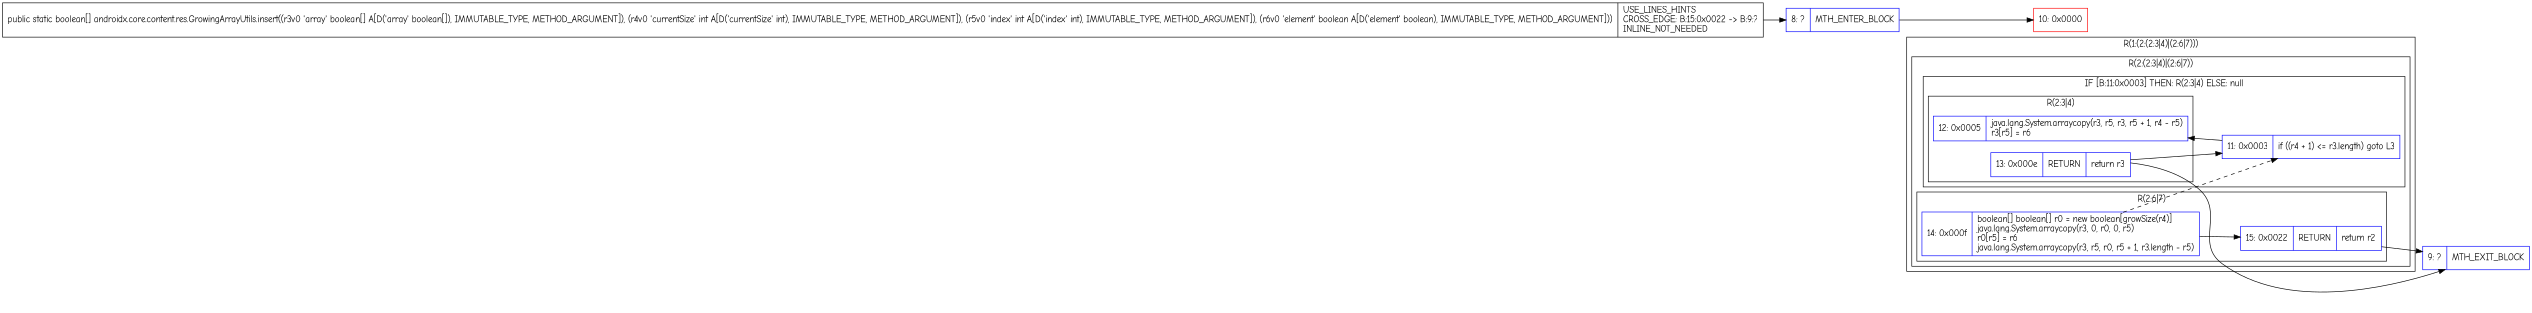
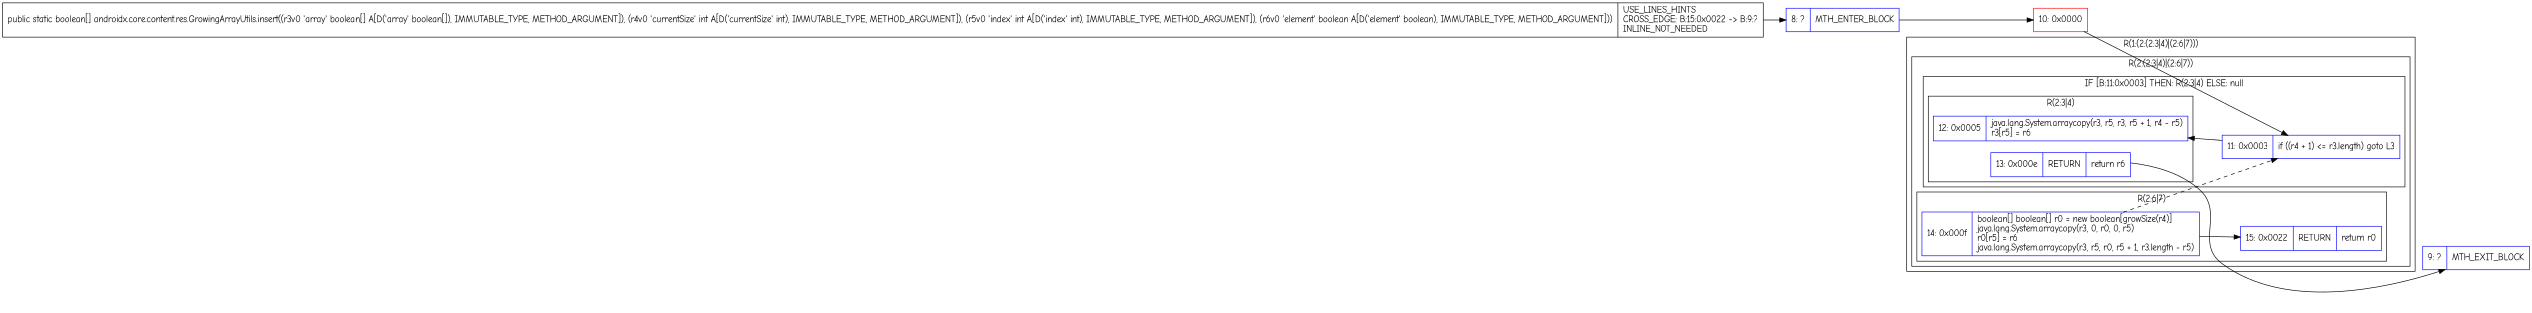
edge "13: 0x000e" -> "11: 0x0003": now "10: 0x0000" -> "11: 0x0003"
node "13: 0x000e": text "return r3" -> "return r6"
node "15: 0x0022": text "return r2" -> "return r0"
edge "15: 0x0022" -> "9: ?": removed
